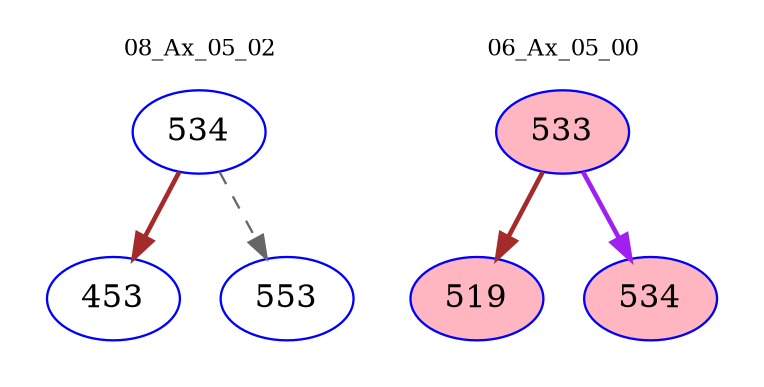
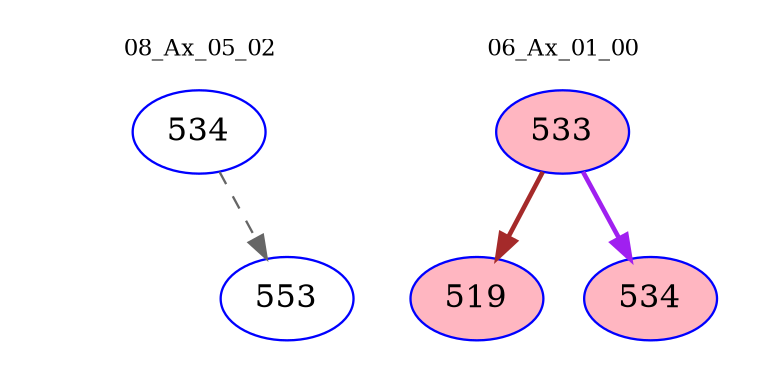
cluster "06_Ax_05_00": label "06_Ax_05_00" -> "06_Ax_01_00"
node "453": removed
